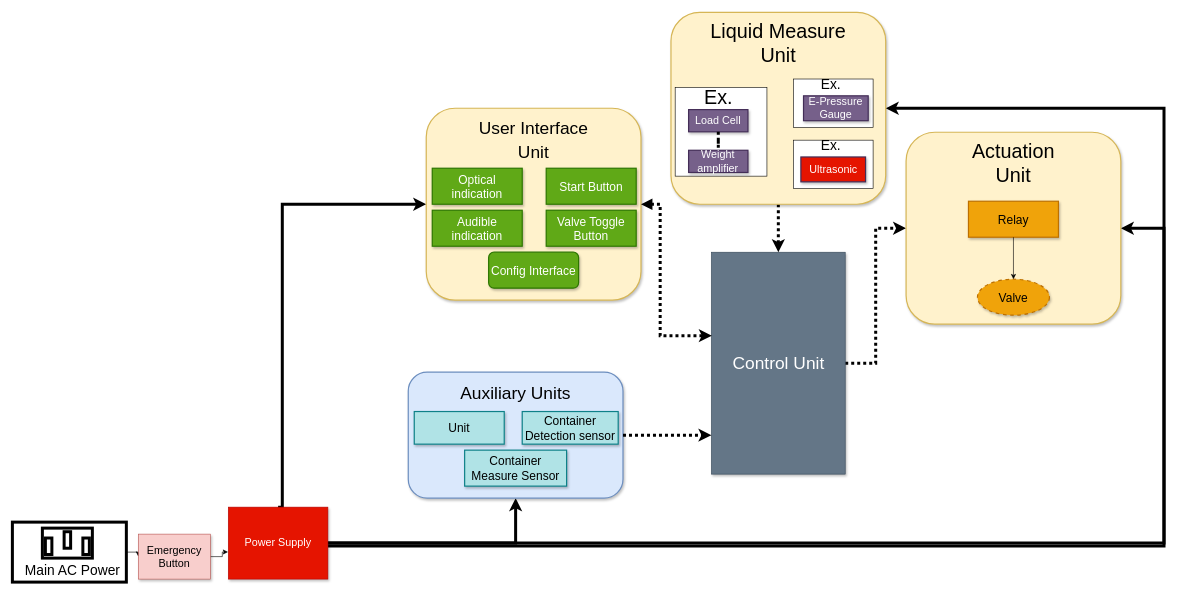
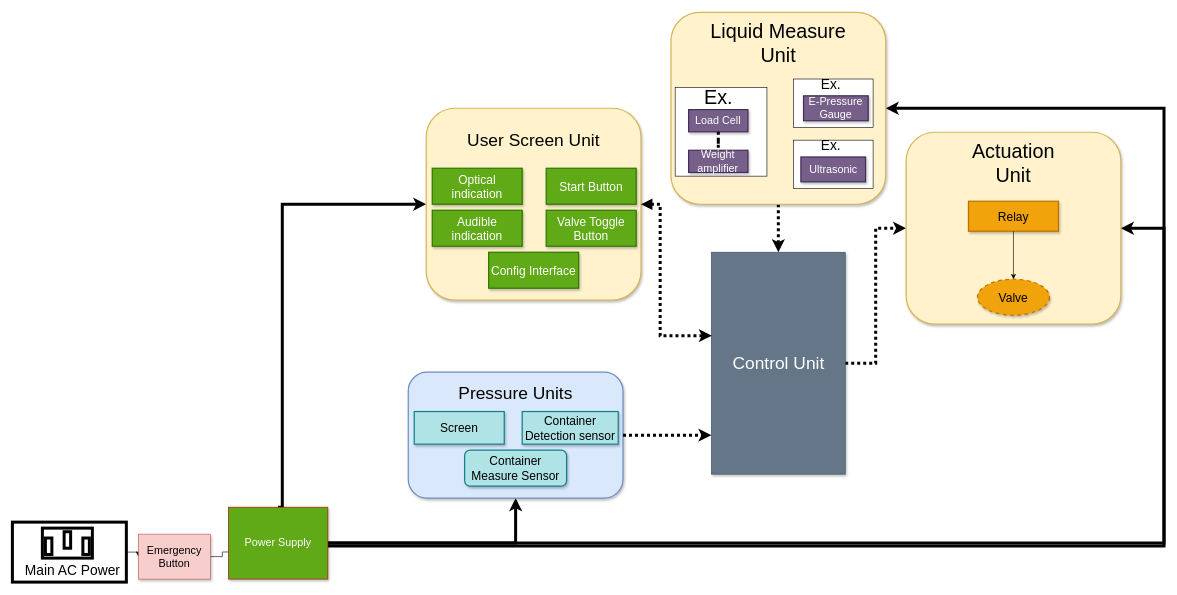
node "User Interface Unit": label "User Interface Unit" -> "User Screen Unit"
node "Ultrasonic": fillcolor #e51400 -> #76608a
node "Relay": size 90x36 -> 90x30
node "Config Interface": shape rounded rectangle -> rectangle
node "Auxiliary Units": label "Auxiliary Units" -> "Pressure Units"
node "Unit": label "Unit" -> "Screen"
node "Container Measure Sensor": shape rectangle -> rounded rectangle
node "Power Supply": fillcolor #e51400 -> #60a917
edge "Emergency Button" -> "Power Supply": arrowhead classic -> none
